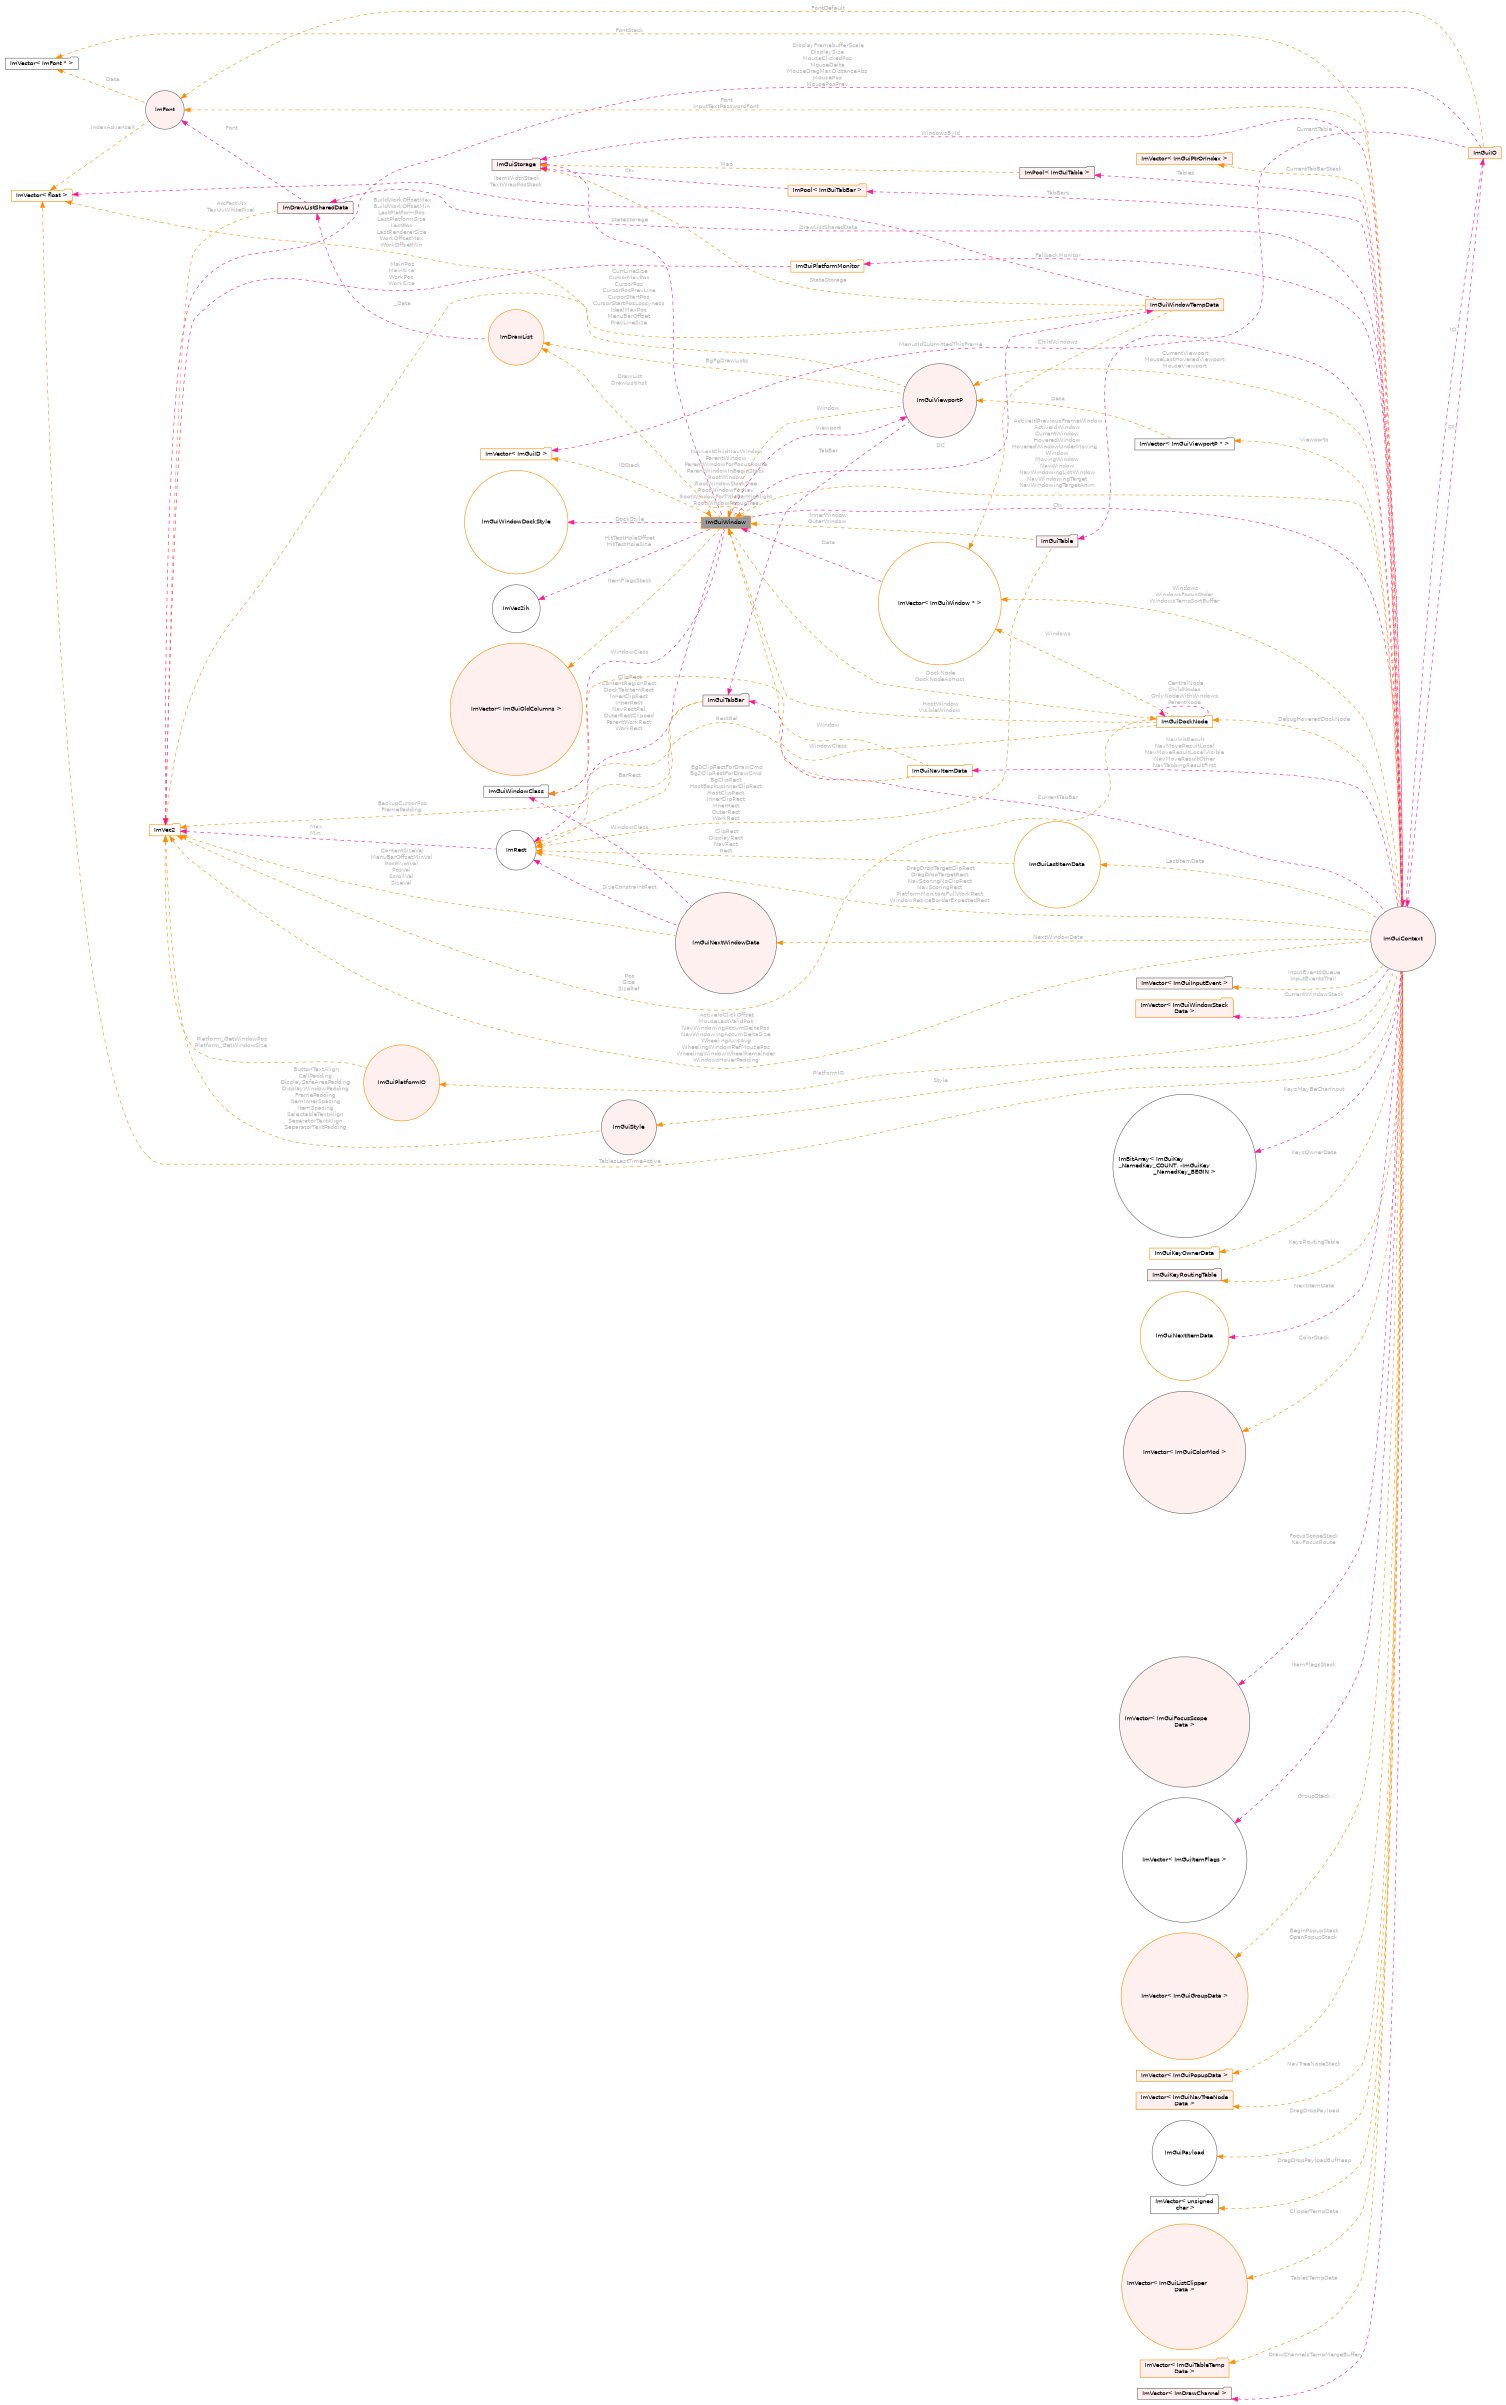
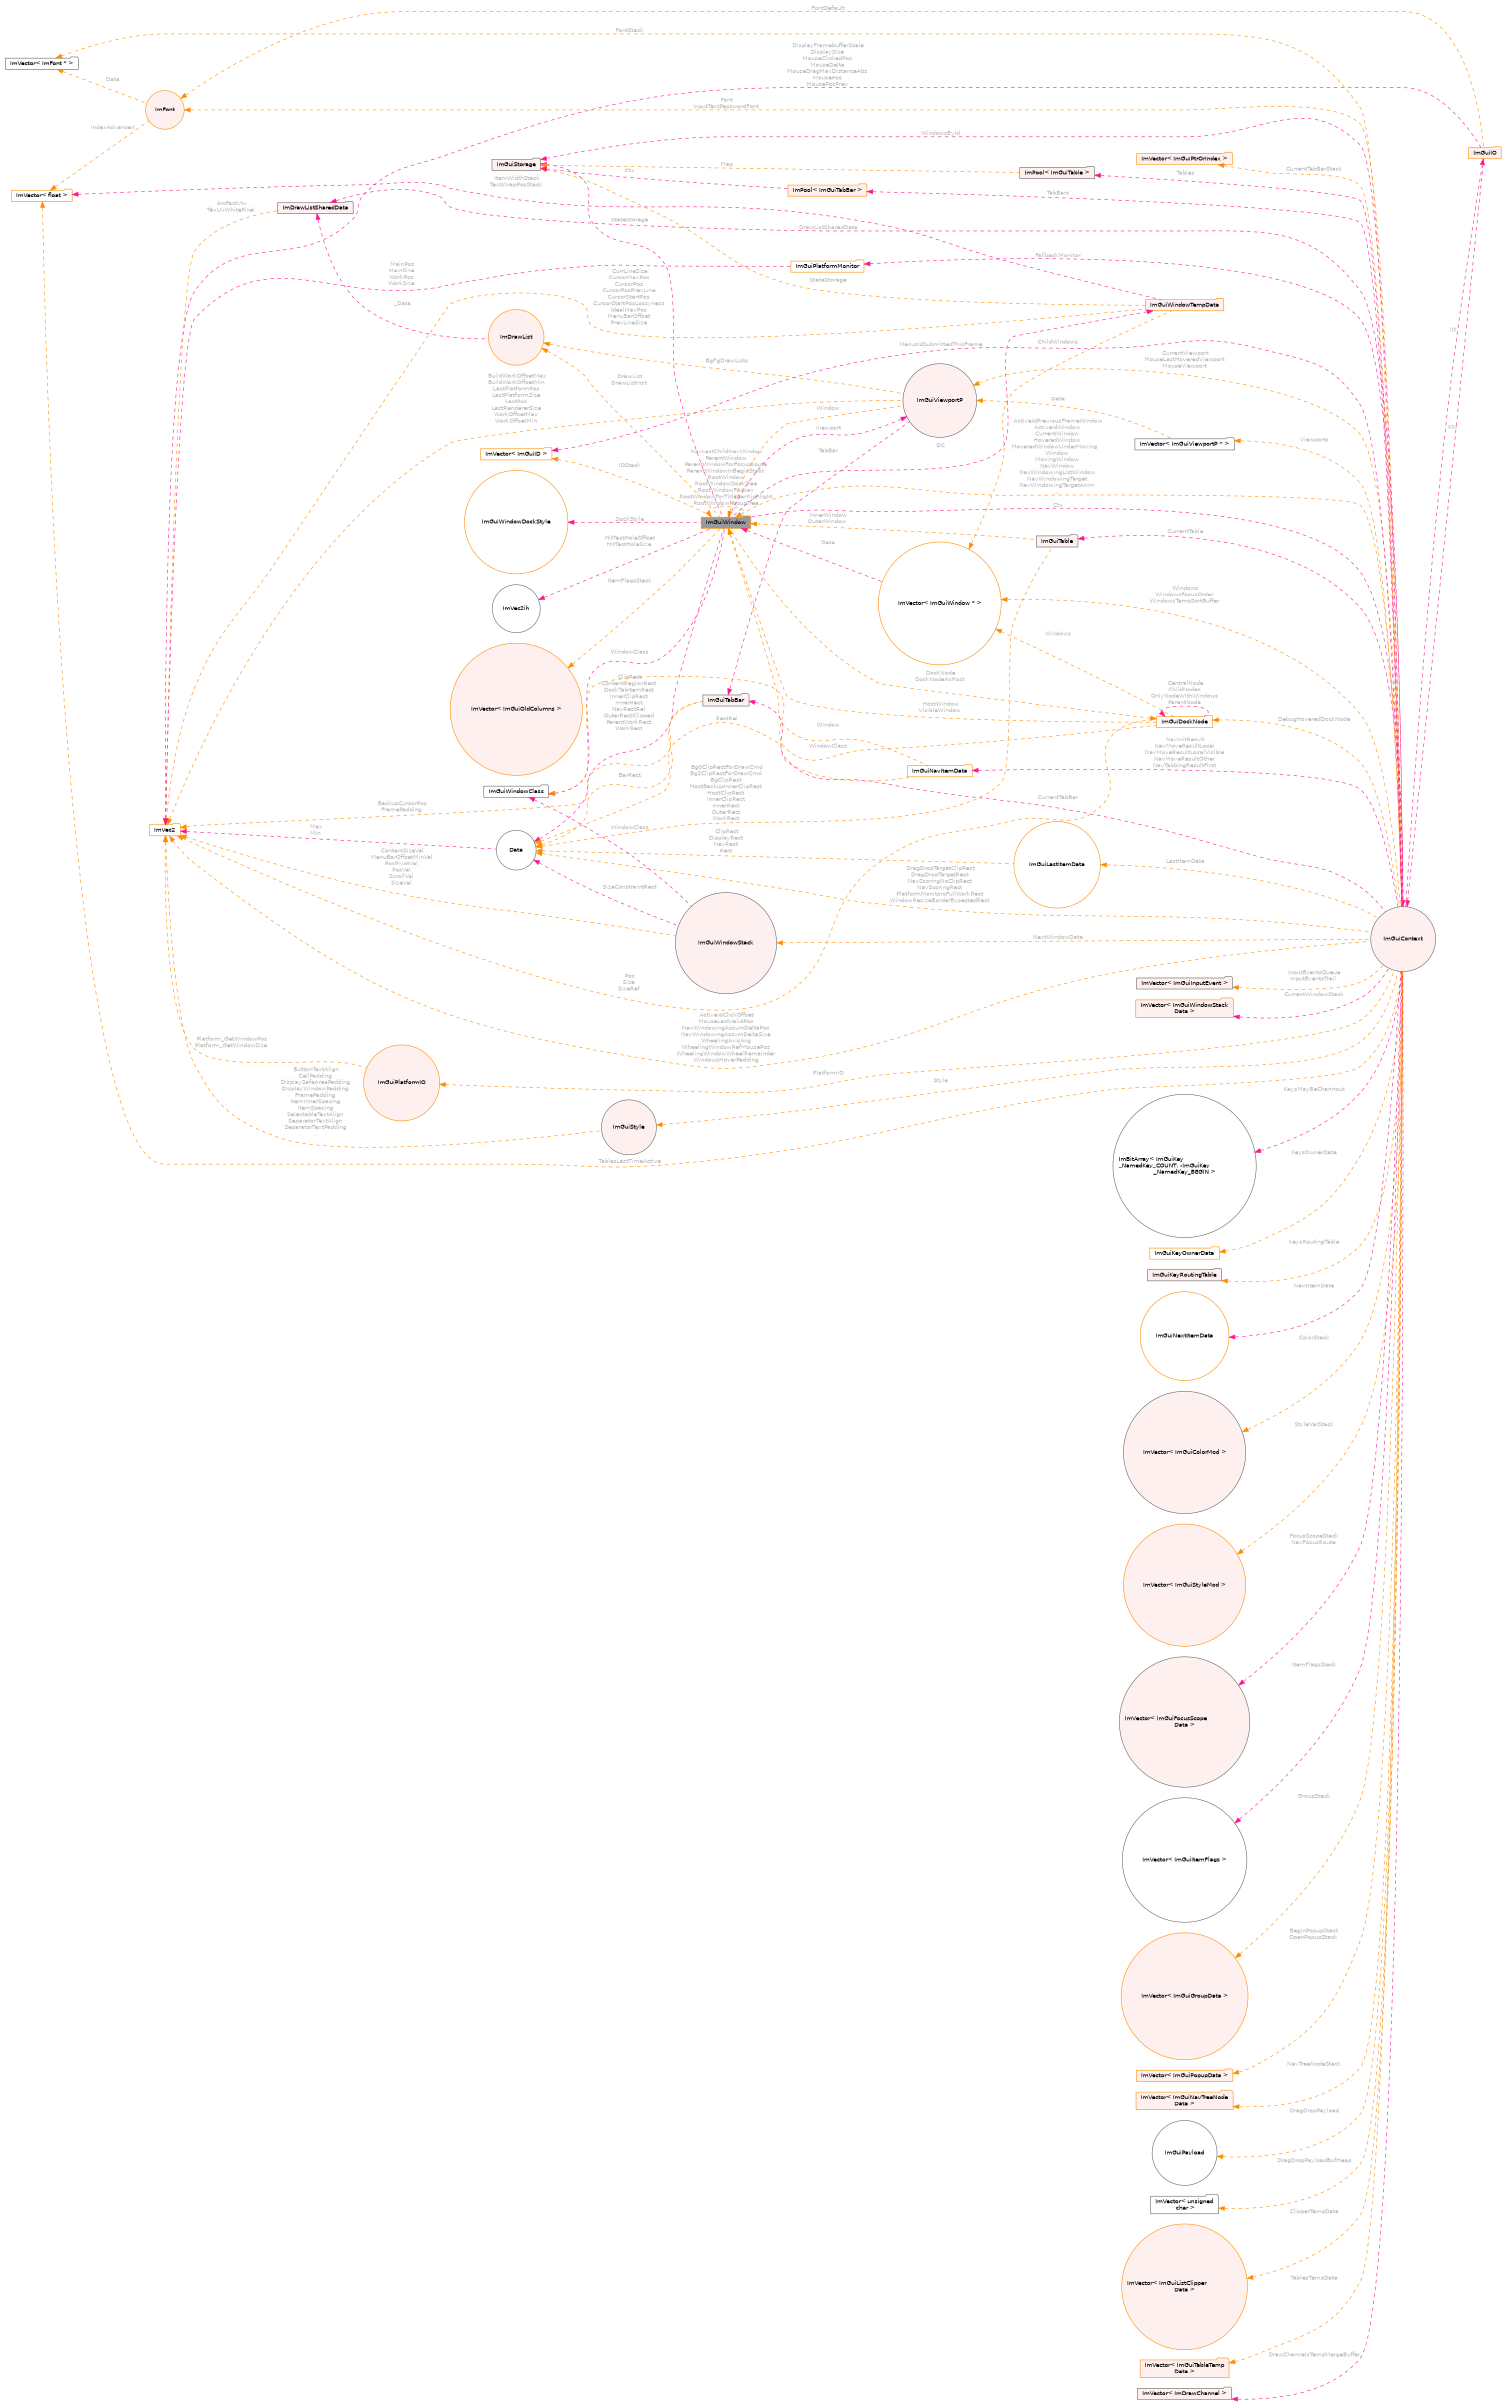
node "ImFont": color gray40 -> darkorange
edge "ImDrawListSharedData" -> "ImFont": removed, label "Font"
edge "ImGuiViewportP" -> "ImVector< float >": now "ImGuiViewportP" -> "ImVec2"
edge "ImGuiIO" -> "ImGuiTable": now "ImGuiContext" -> "ImGuiTable"
node "ImRect": label "ImRect" -> "Data"
node "ImGuiNextWindowData": label "ImGuiNextWindowData" -> "ImGuiWindowStack"
node "ImVector< ImGuiStyleMod >": added
